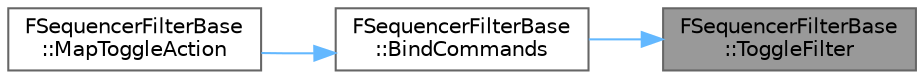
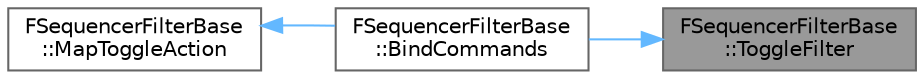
edge "FSequencerFilterBase ::MapToggleAction" -> "FSequencerFilterBase ::BindCommands": reversed
